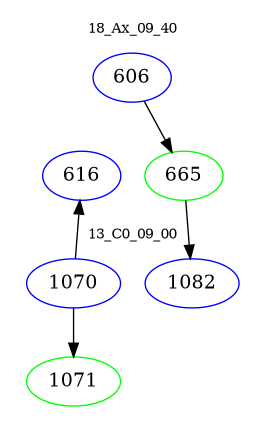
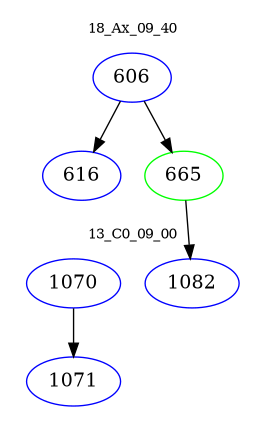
edge "1070" -> "616": now "606" -> "616"
node "1071": color green -> blue
